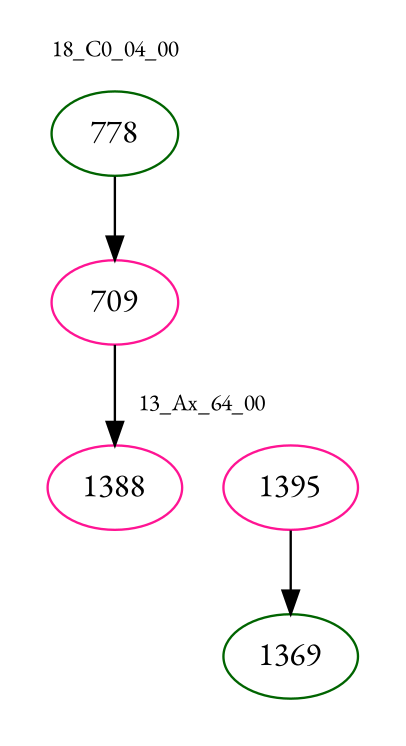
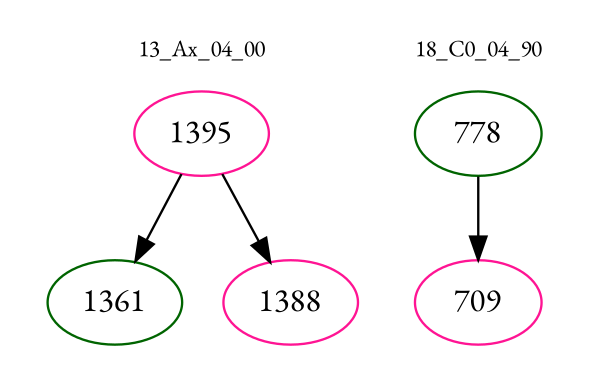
cluster "18_C0_04_00": label "18_C0_04_00" -> "18_C0_04_90"
edge "709" -> "1388": now "1395" -> "1388"
cluster "13_Ax_64_00": label "13_Ax_64_00" -> "13_Ax_04_00"
node "1369": label "1369" -> "1361"
